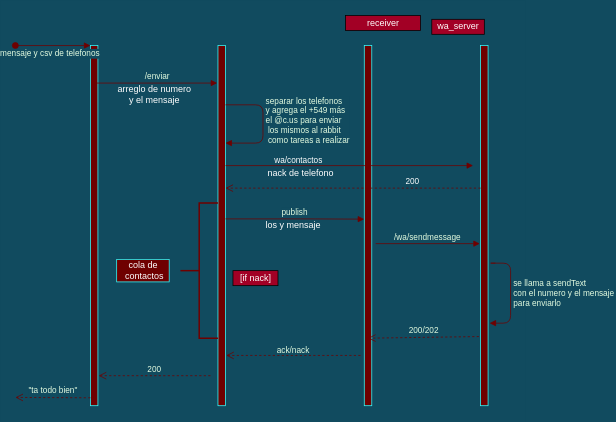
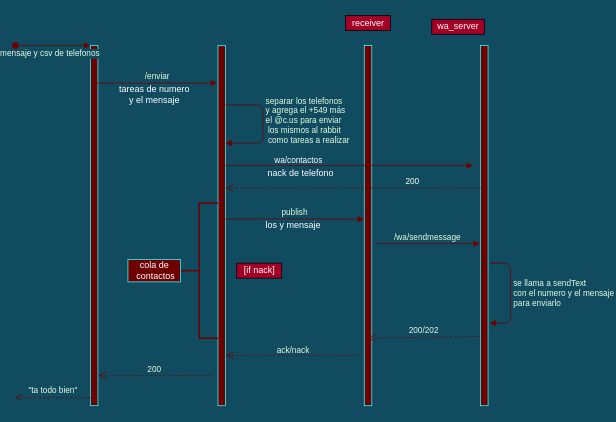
node "receiver": size 75x15 -> 45x15
node "arreglo de numero y el mensaje": label "arreglo de numero y el mensaje" -> "tareas de numero y el mensaje"
node "cola de contactos": moved (143, 270) -> (154, 270)
node "[if nack]": moved (255, 278) -> (259, 270)
